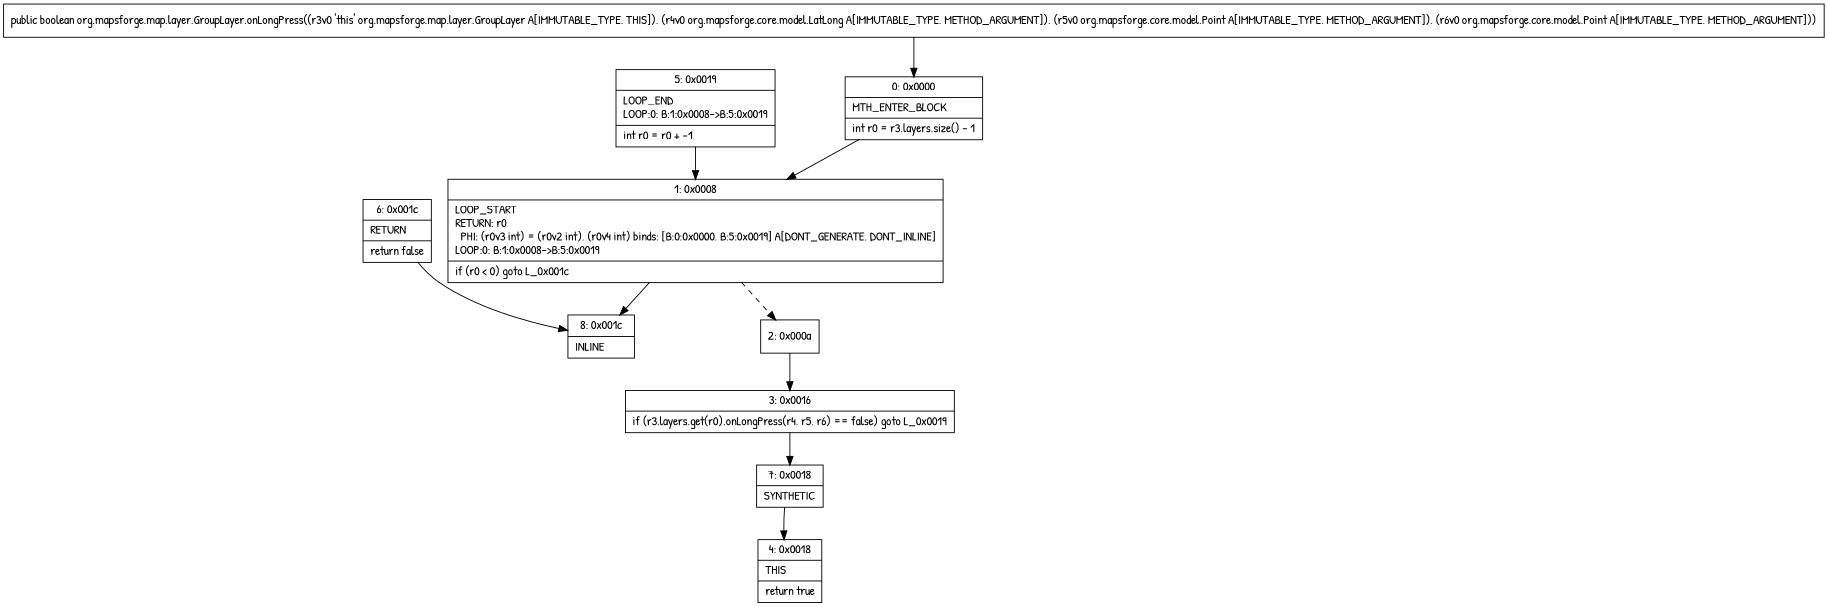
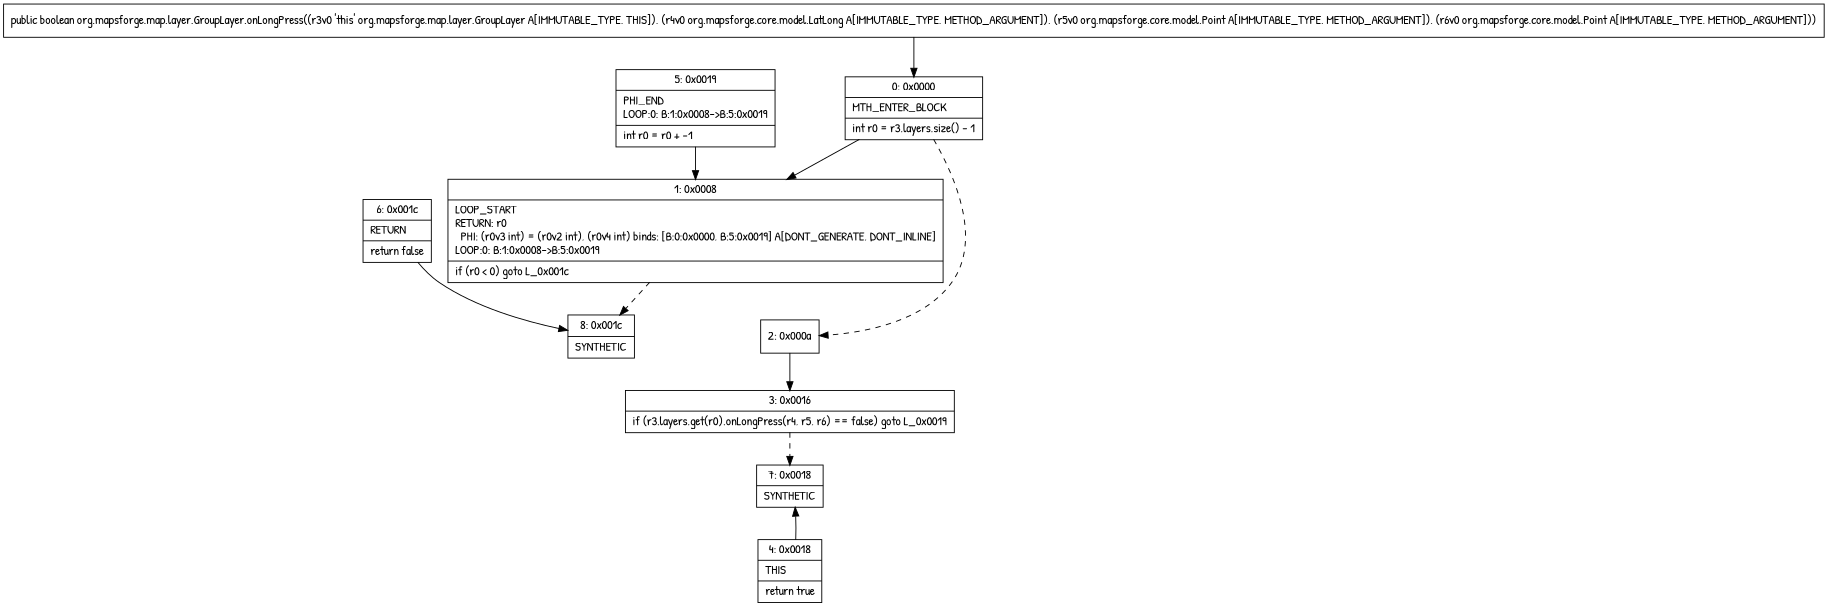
node "5: 0x0019": text "LOOP_END" -> "PHI_END"
edge "1: 0x0008" -> "8: 0x001c": style solid -> dashed
edge "1: 0x0008" -> "2: 0x000a": now "0: 0x0000" -> "2: 0x000a"
node "8: 0x001c": text "INLINE" -> "SYNTHETIC"
edge "3: 0x0016" -> "7: 0x0018": style solid -> dashed
edge "7: 0x0018" -> "4: 0x0018": reversed
